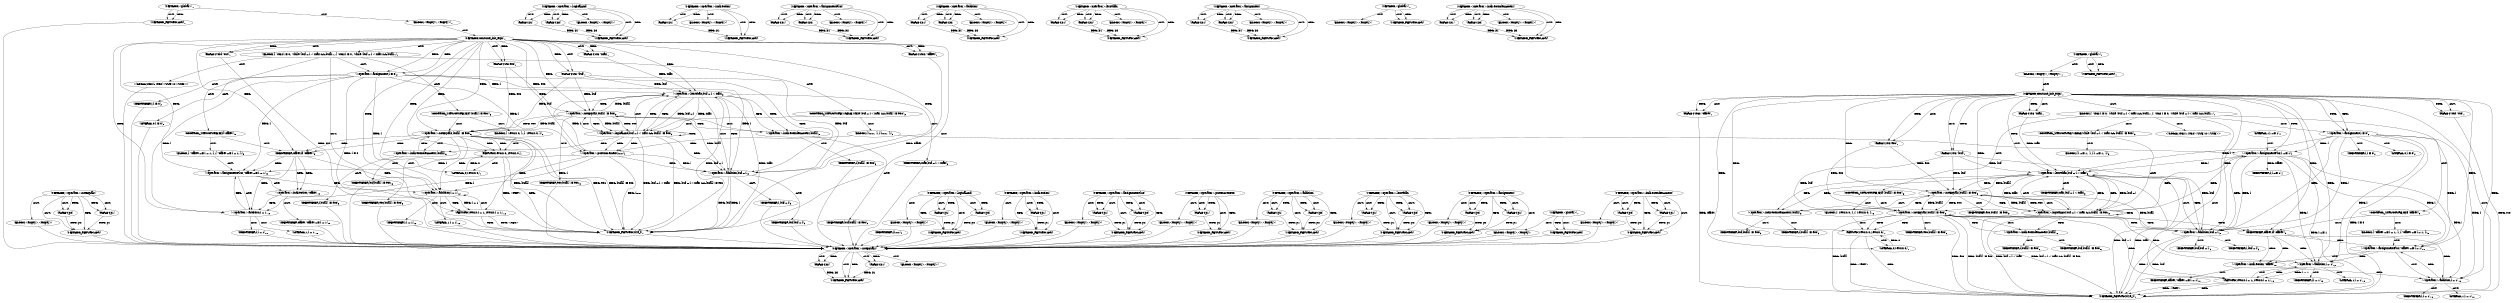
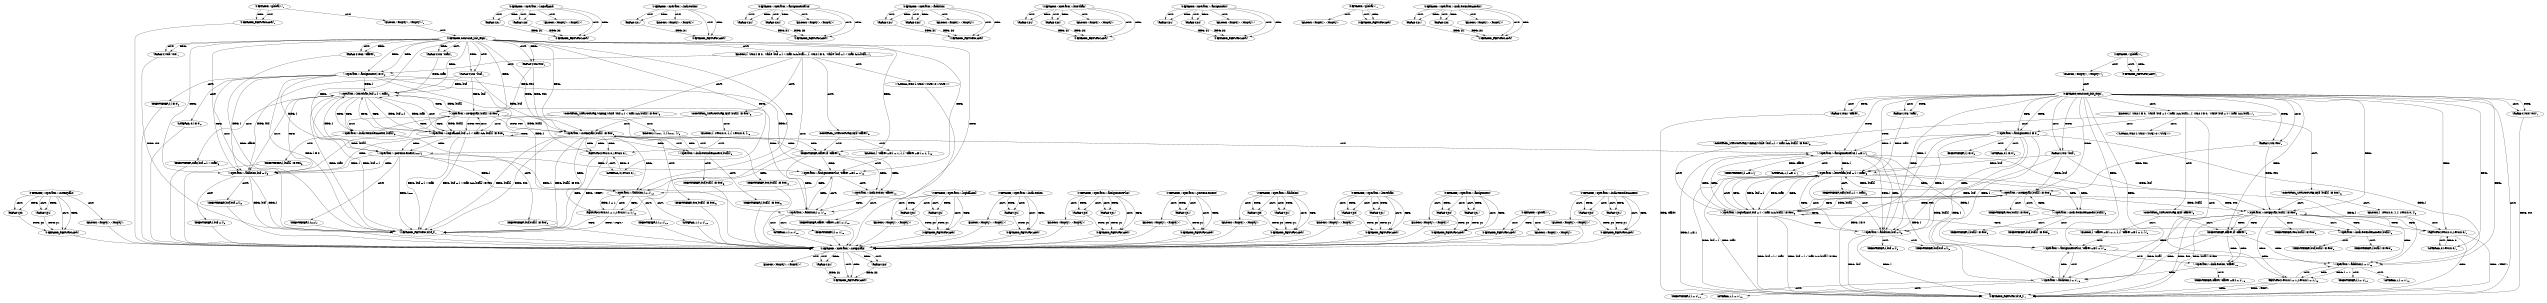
edge "(LITERAL,1,i += 1)" -> "(<operator>.assignmentPlus,i += 1)": reversed
node "(BLOCK,{ i += 1;  },{ i += 1;  })": removed
edge "(<operator>.postIncrement,i++)" -> "(IDENTIFIER,i,i++)": added, label "AST:"
